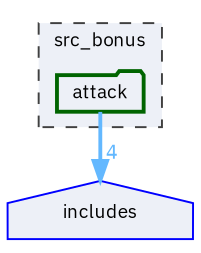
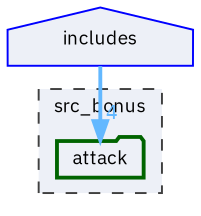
edge "attack" -> "includes": reversed
